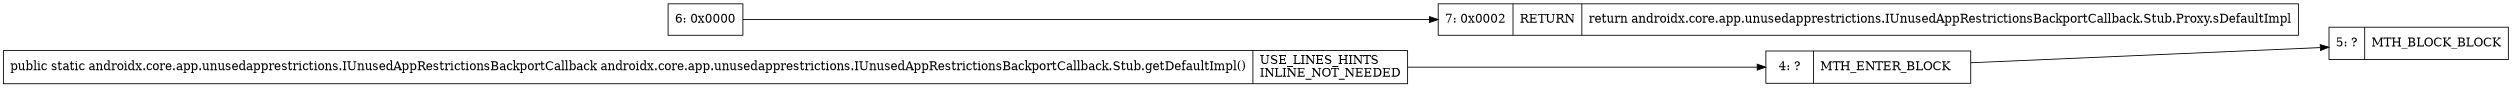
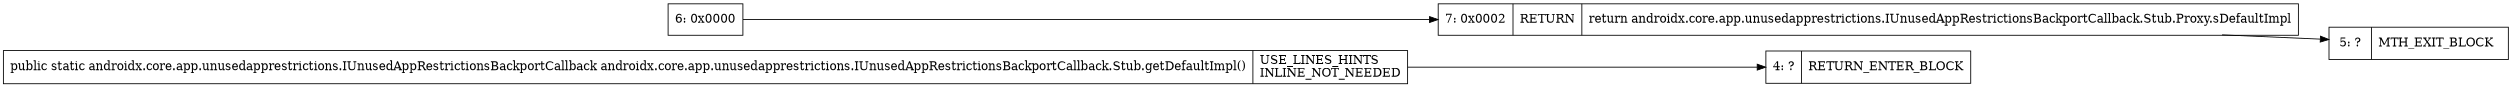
node "5: ?": text "MTH_BLOCK_BLOCK" -> "MTH_EXIT_BLOCK"
edge "4: ?" -> "5: ?": now "7: 0x0002" -> "5: ?"
node "4: ?": text "MTH_ENTER_BLOCK" -> "RETURN_ENTER_BLOCK"
